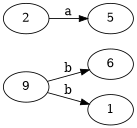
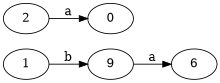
node "5": label "5" -> "0"
edge "9" -> "6": label "b" -> "a"
edge "9" -> "1": reversed
